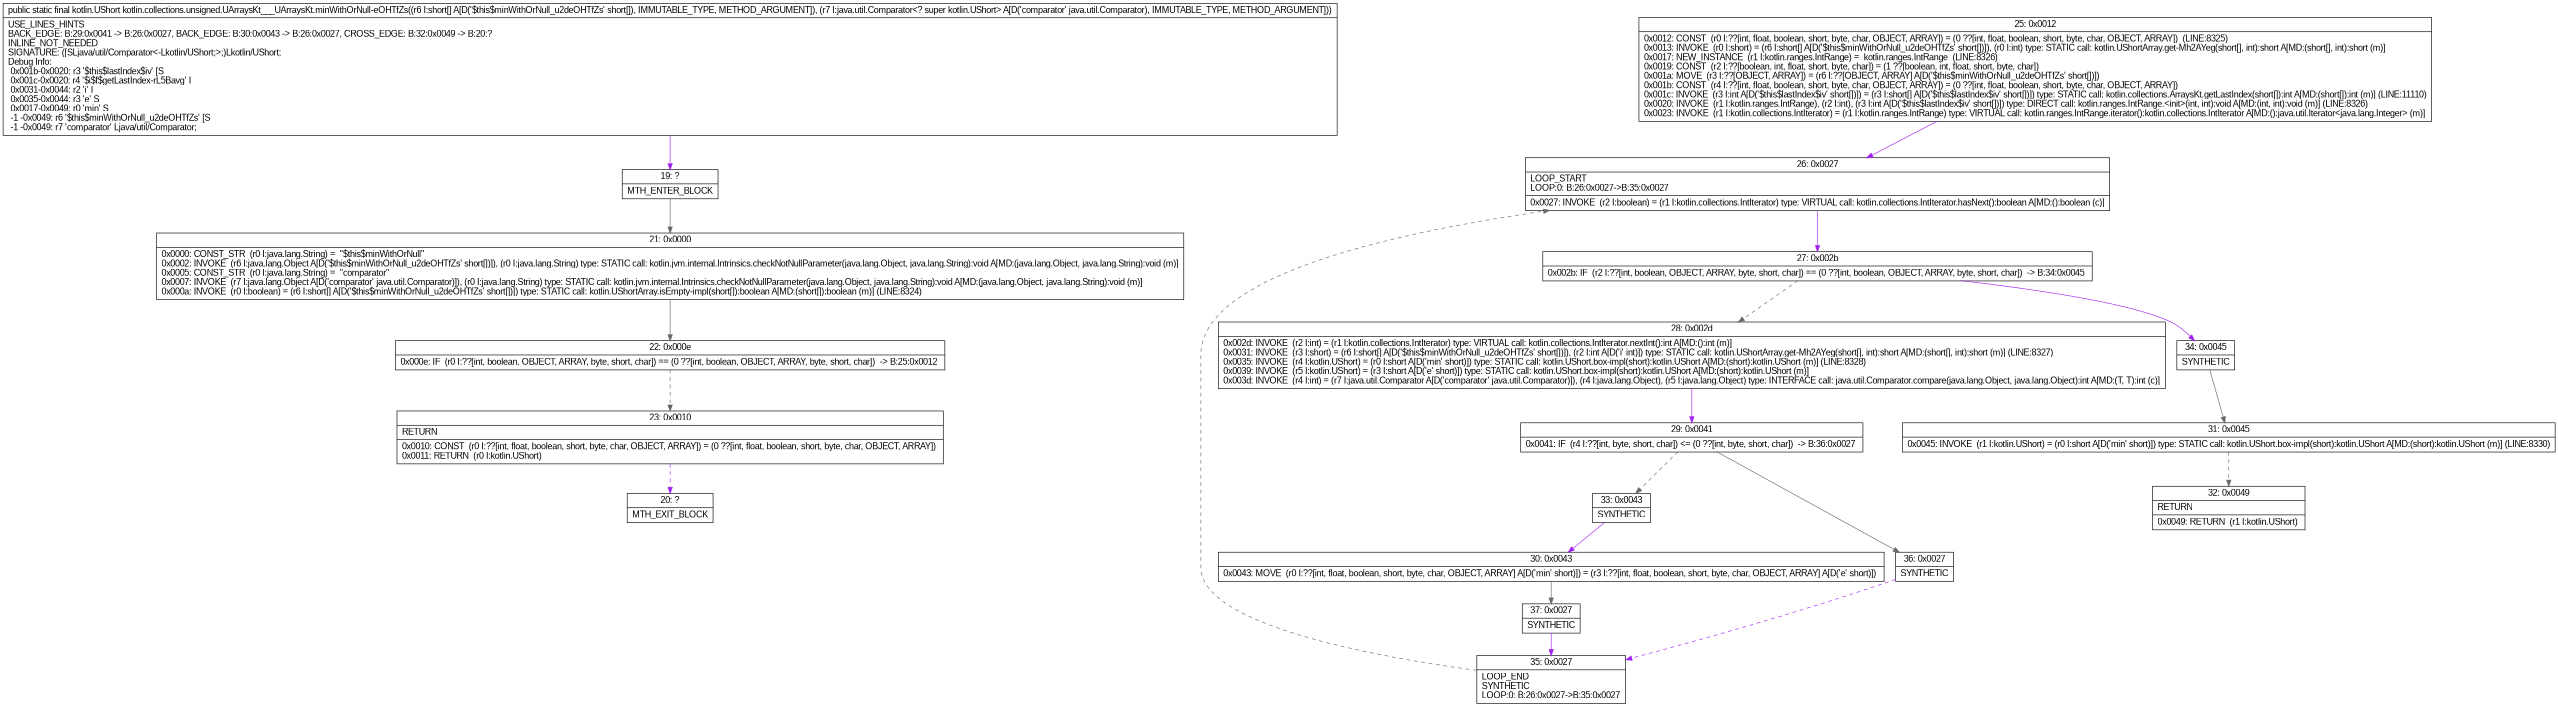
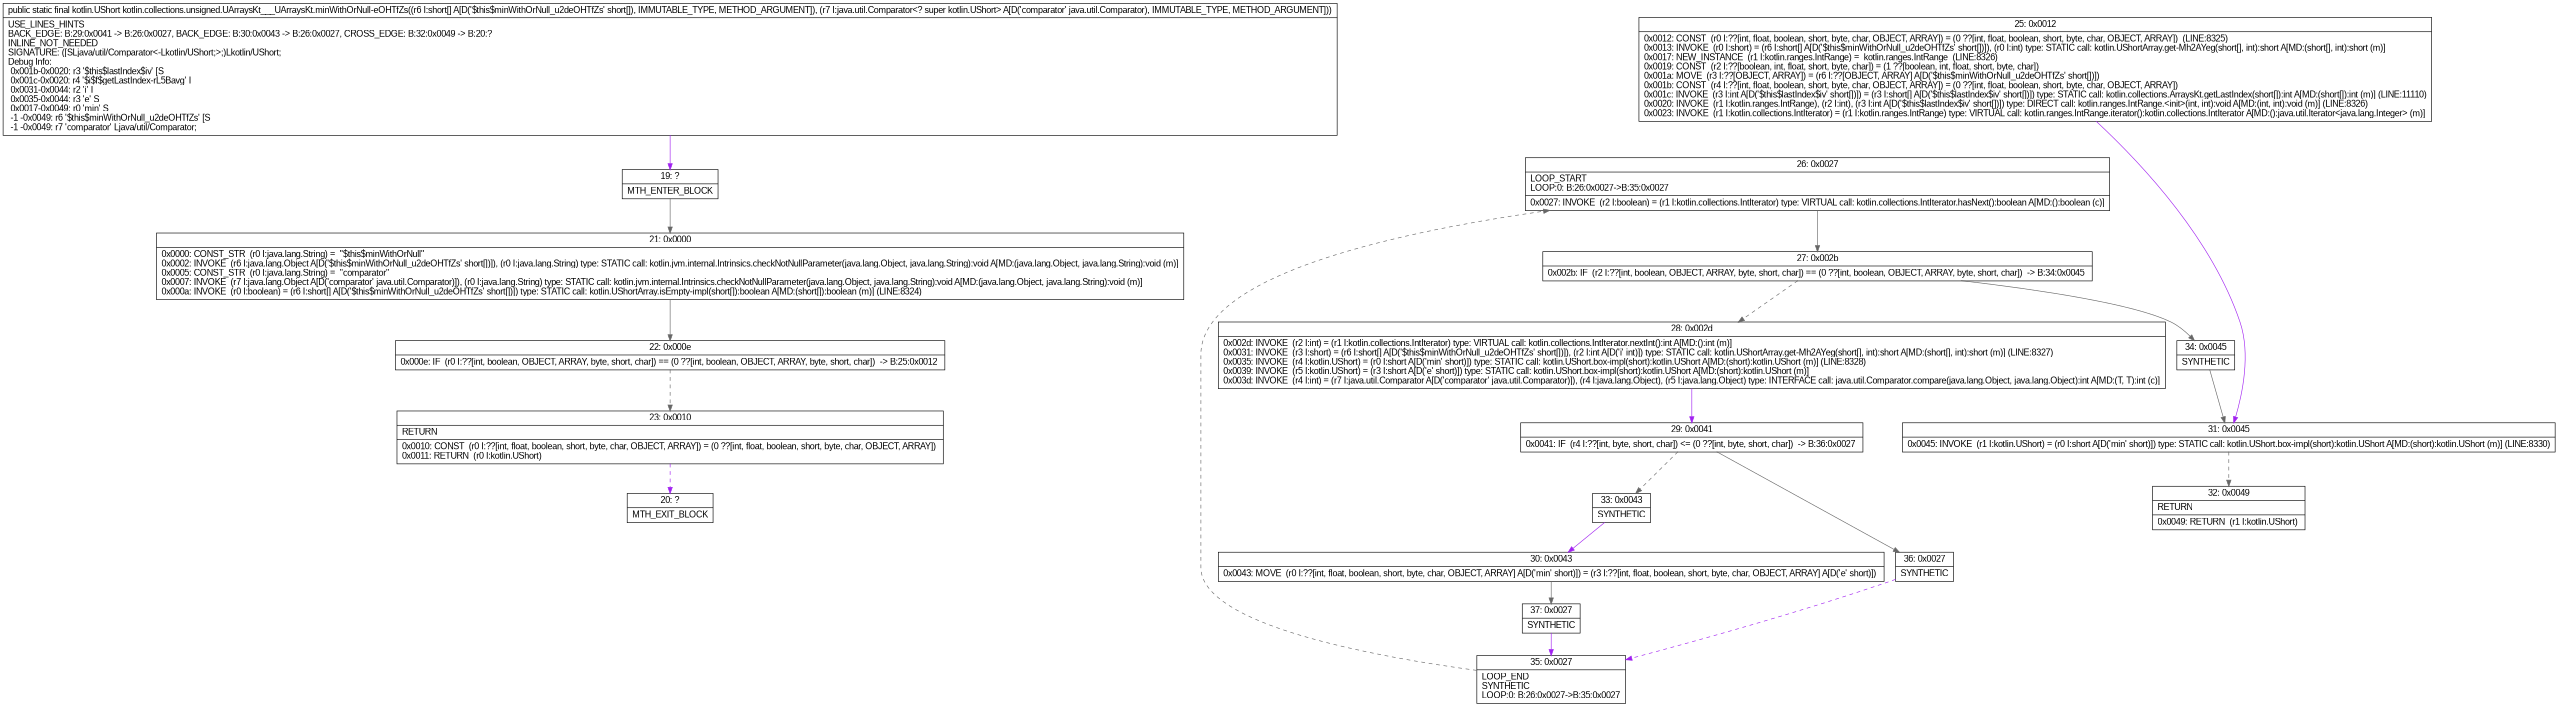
edge "25: 0x0012" -> "26: 0x0027": now "25: 0x0012" -> "31: 0x0045"
edge "26: 0x0027" -> "27: 0x002b": color purple -> gray40
edge "27: 0x002b" -> "34: 0x0045": color purple -> gray40
